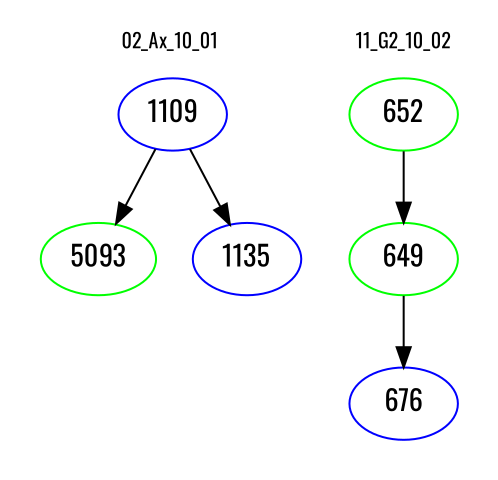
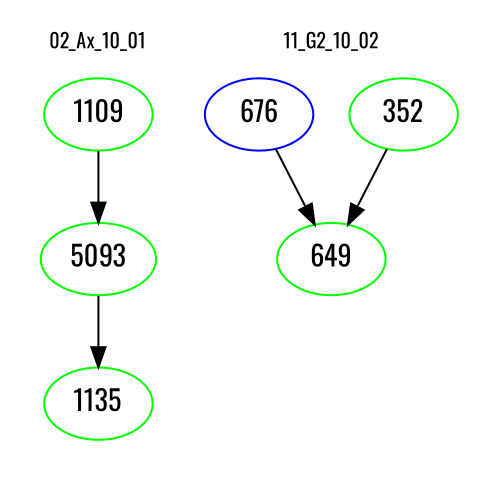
node "1109": color blue -> green
node "652": label "652" -> "352"
edge "1109" -> "1135": now "5093" -> "1135"
node "1135": color blue -> green
edge "649" -> "676": reversed
